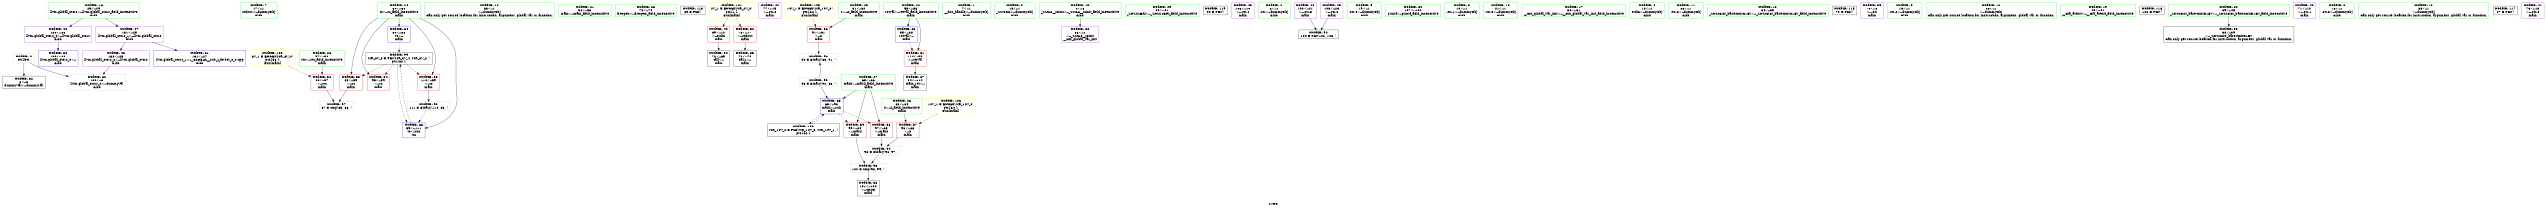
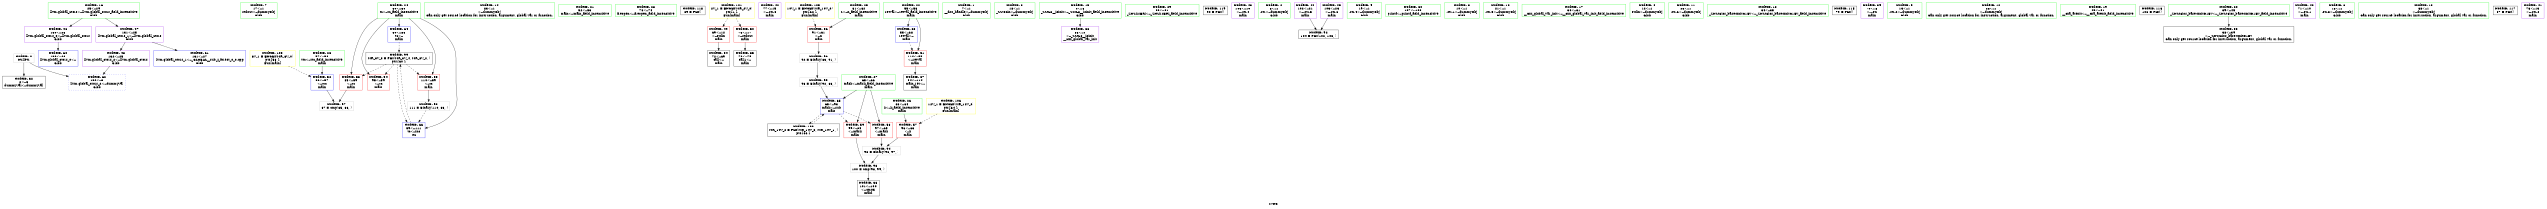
edge "NodeID: 95" -> "NodeID: 96": reversed
node "NodeID: 52": color red -> blue
